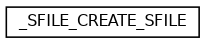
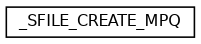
node "_SFILE_CREATE_SFILE": label "_SFILE_CREATE_SFILE" -> "_SFILE_CREATE_MPQ"
